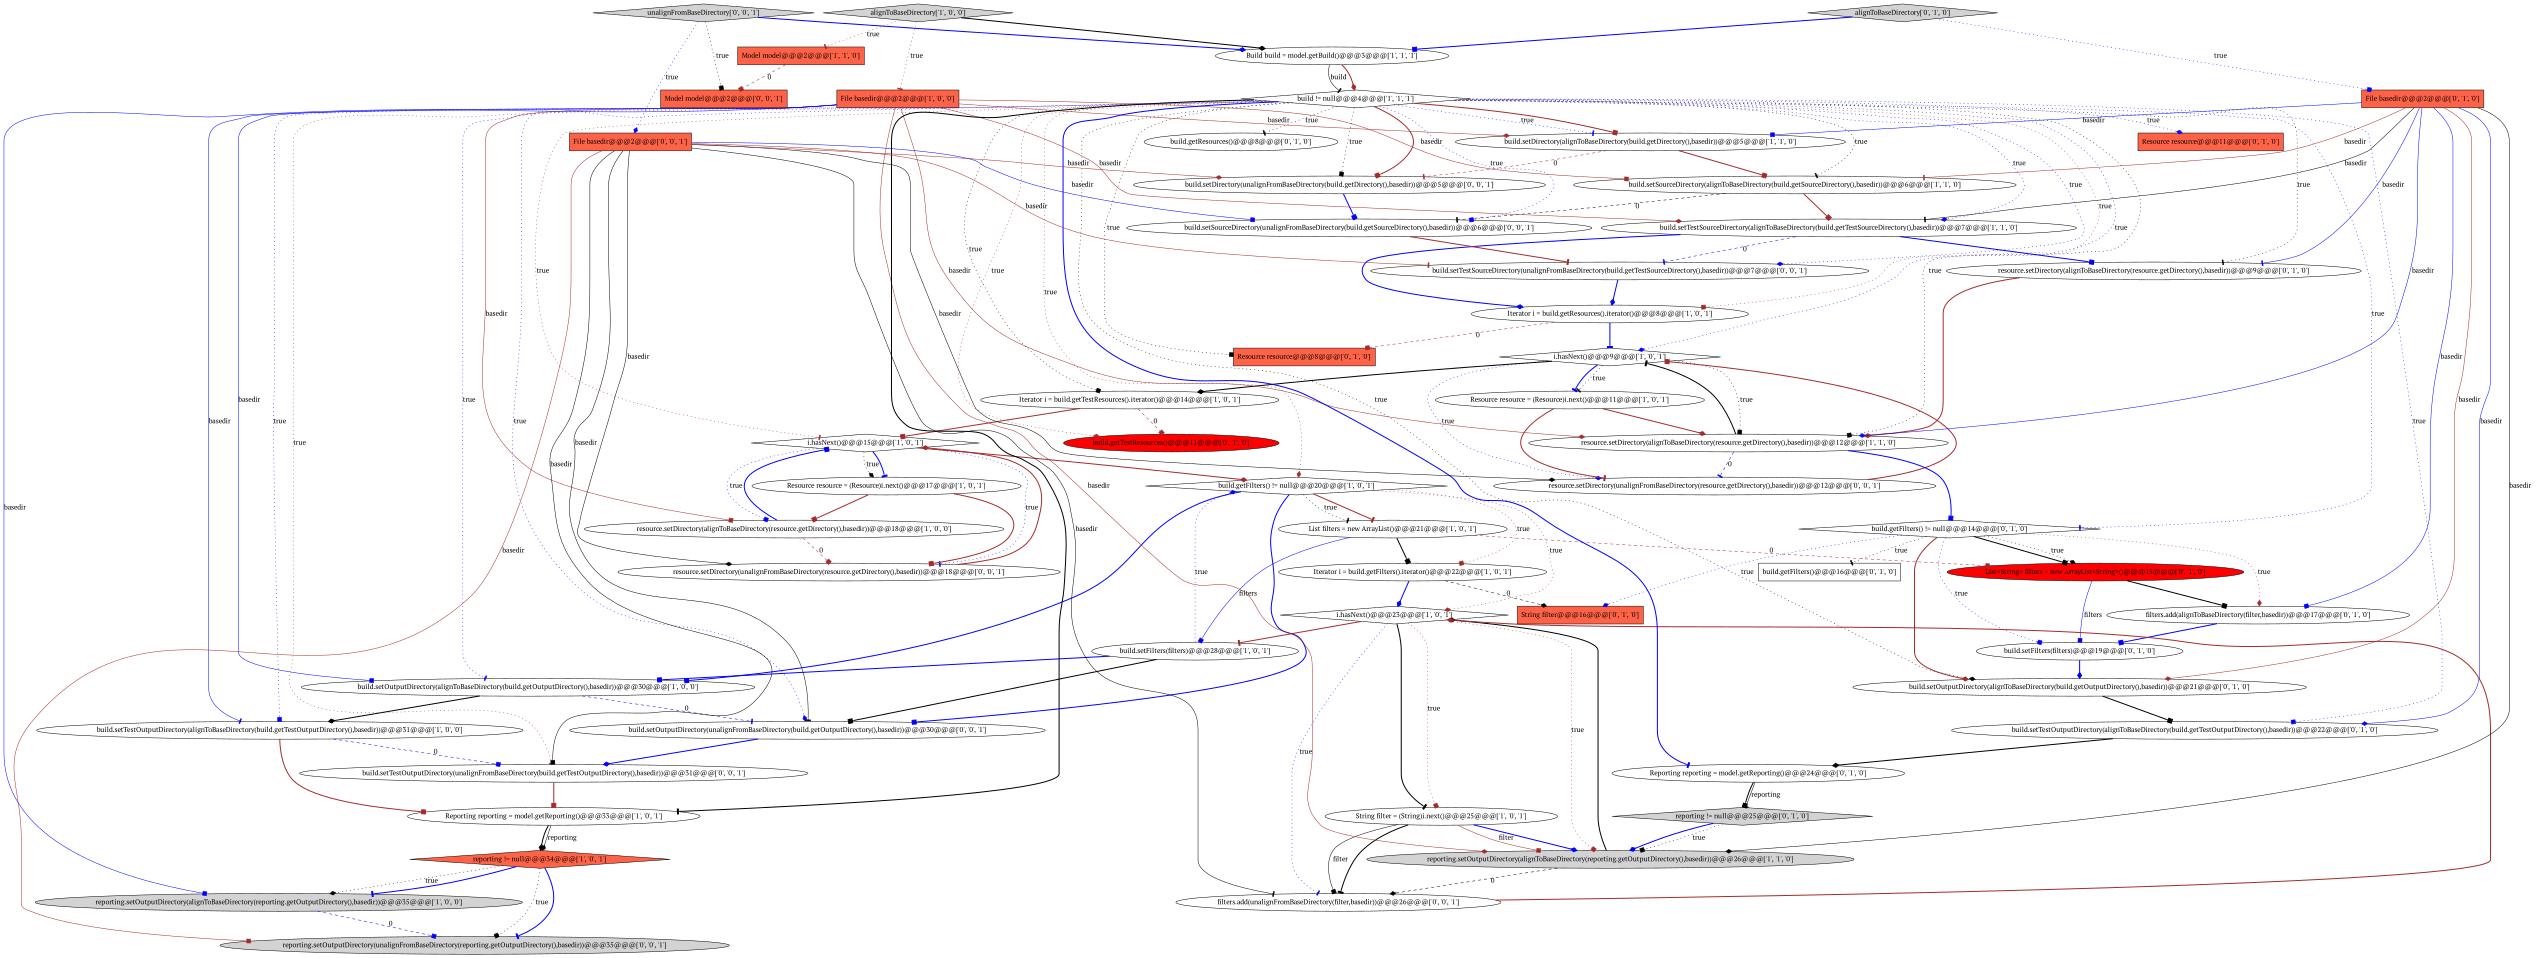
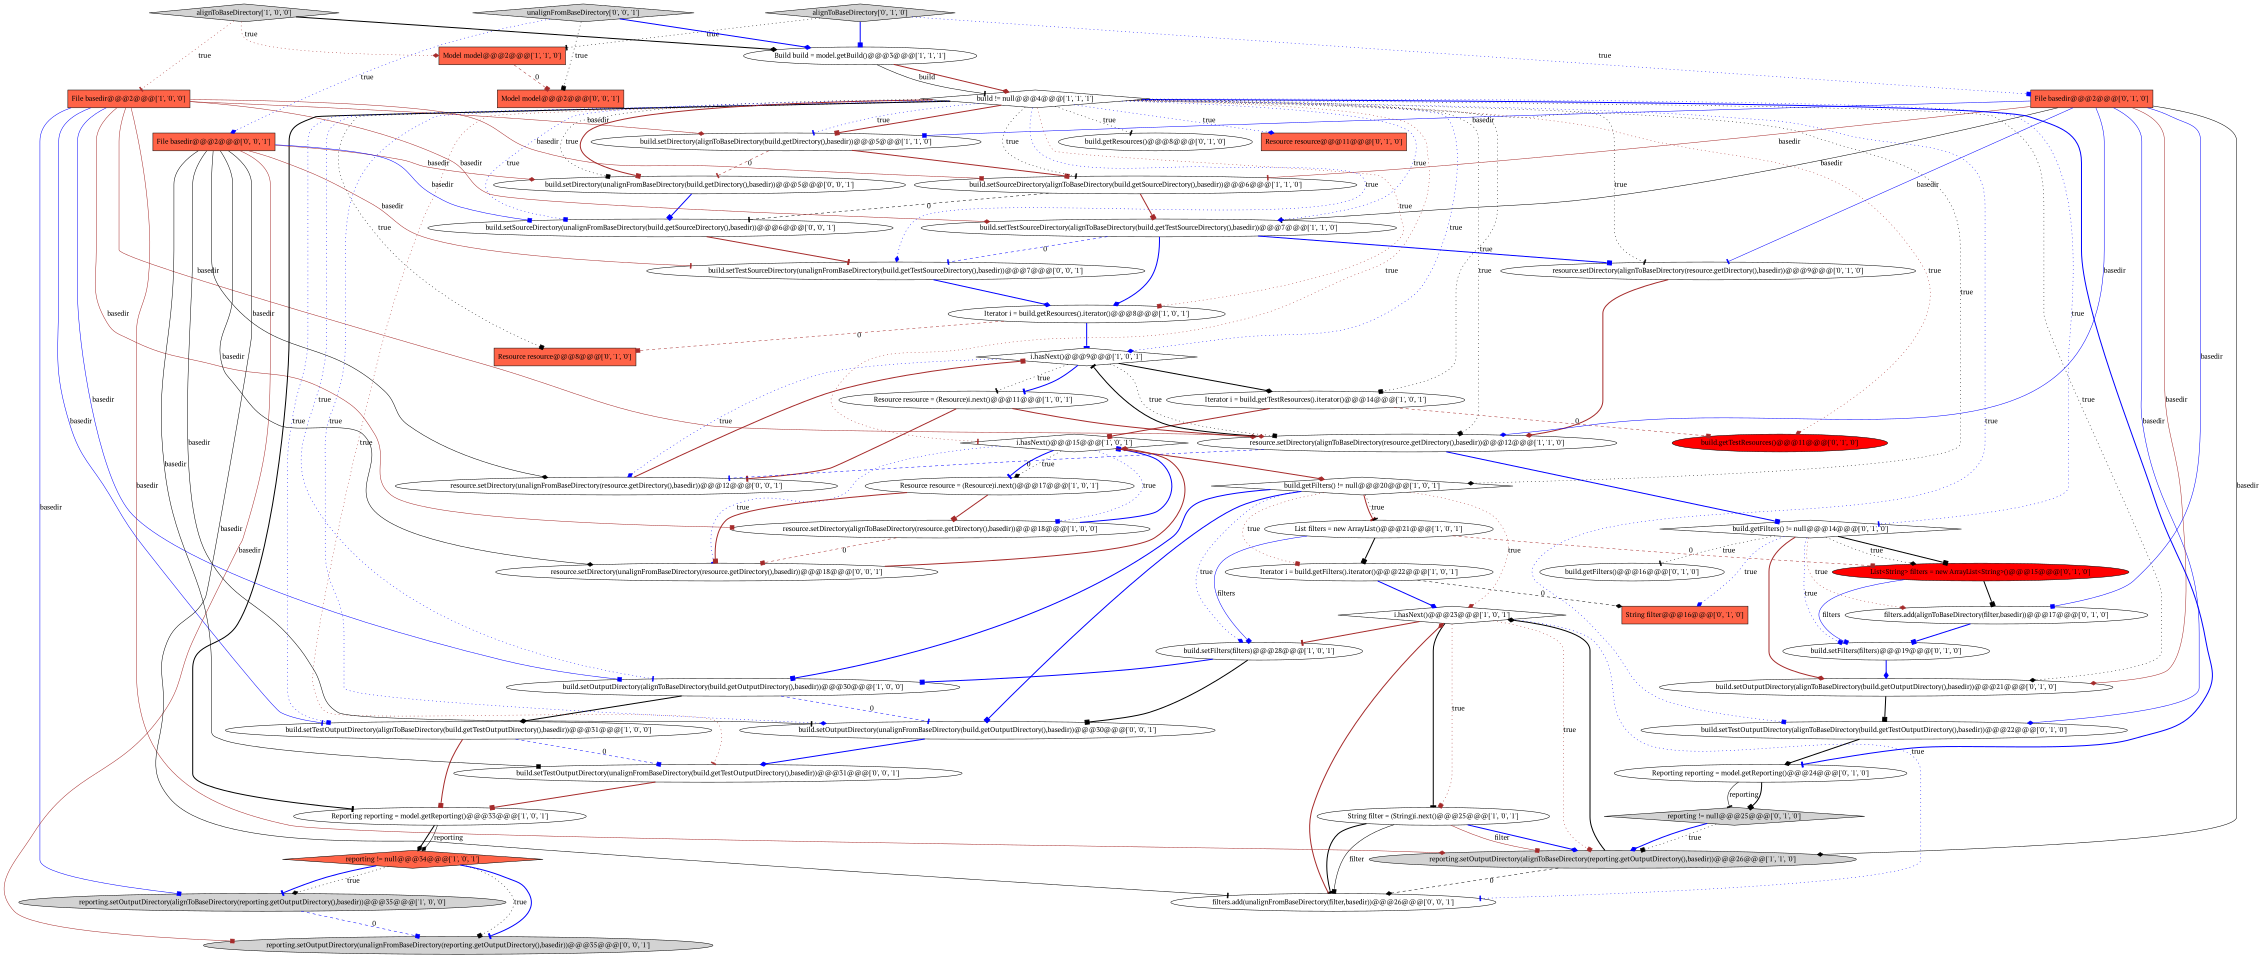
edge "alignToBaseDirectory['0', '1', '0']" -> "Model model@@@2@@@['1', '1', '0']": added, label "true"
edge "alignToBaseDirectory['1', '0', '0']" -> "Model model@@@2@@@['1', '1', '0']": arrowhead tee -> diamond
edge "build != null@@@4@@@['1', '1', '1']" -> "build.getFilters() != null@@@20@@@['1', '0', '1']": color brown -> black
edge "build.setFilters(filters)@@@28@@@['1', '0', '1']" -> "build.getFilters() != null@@@20@@@['1', '0', '1']": reversed
node "build.getFilters()@@@16@@@['0', '1', '0']": shape box -> ellipse
